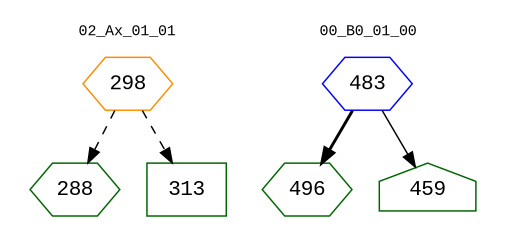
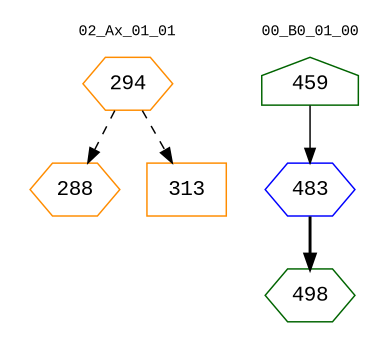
node "298": label "298" -> "294"
edge "483" -> "459": reversed
node "288": color darkgreen -> darkorange
node "313": color darkgreen -> darkorange
node "496": label "496" -> "498"
